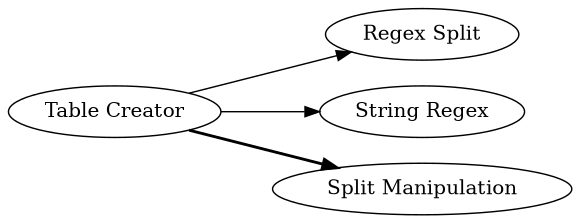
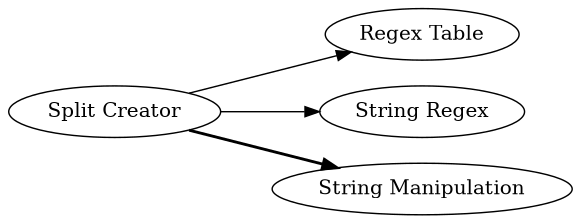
node "Regex Split": label "Regex Split" -> "Regex Table"
node "Table Creator": label "Table Creator" -> "Split Creator"
node "Split Manipulation": label "Split Manipulation" -> "String Manipulation"
